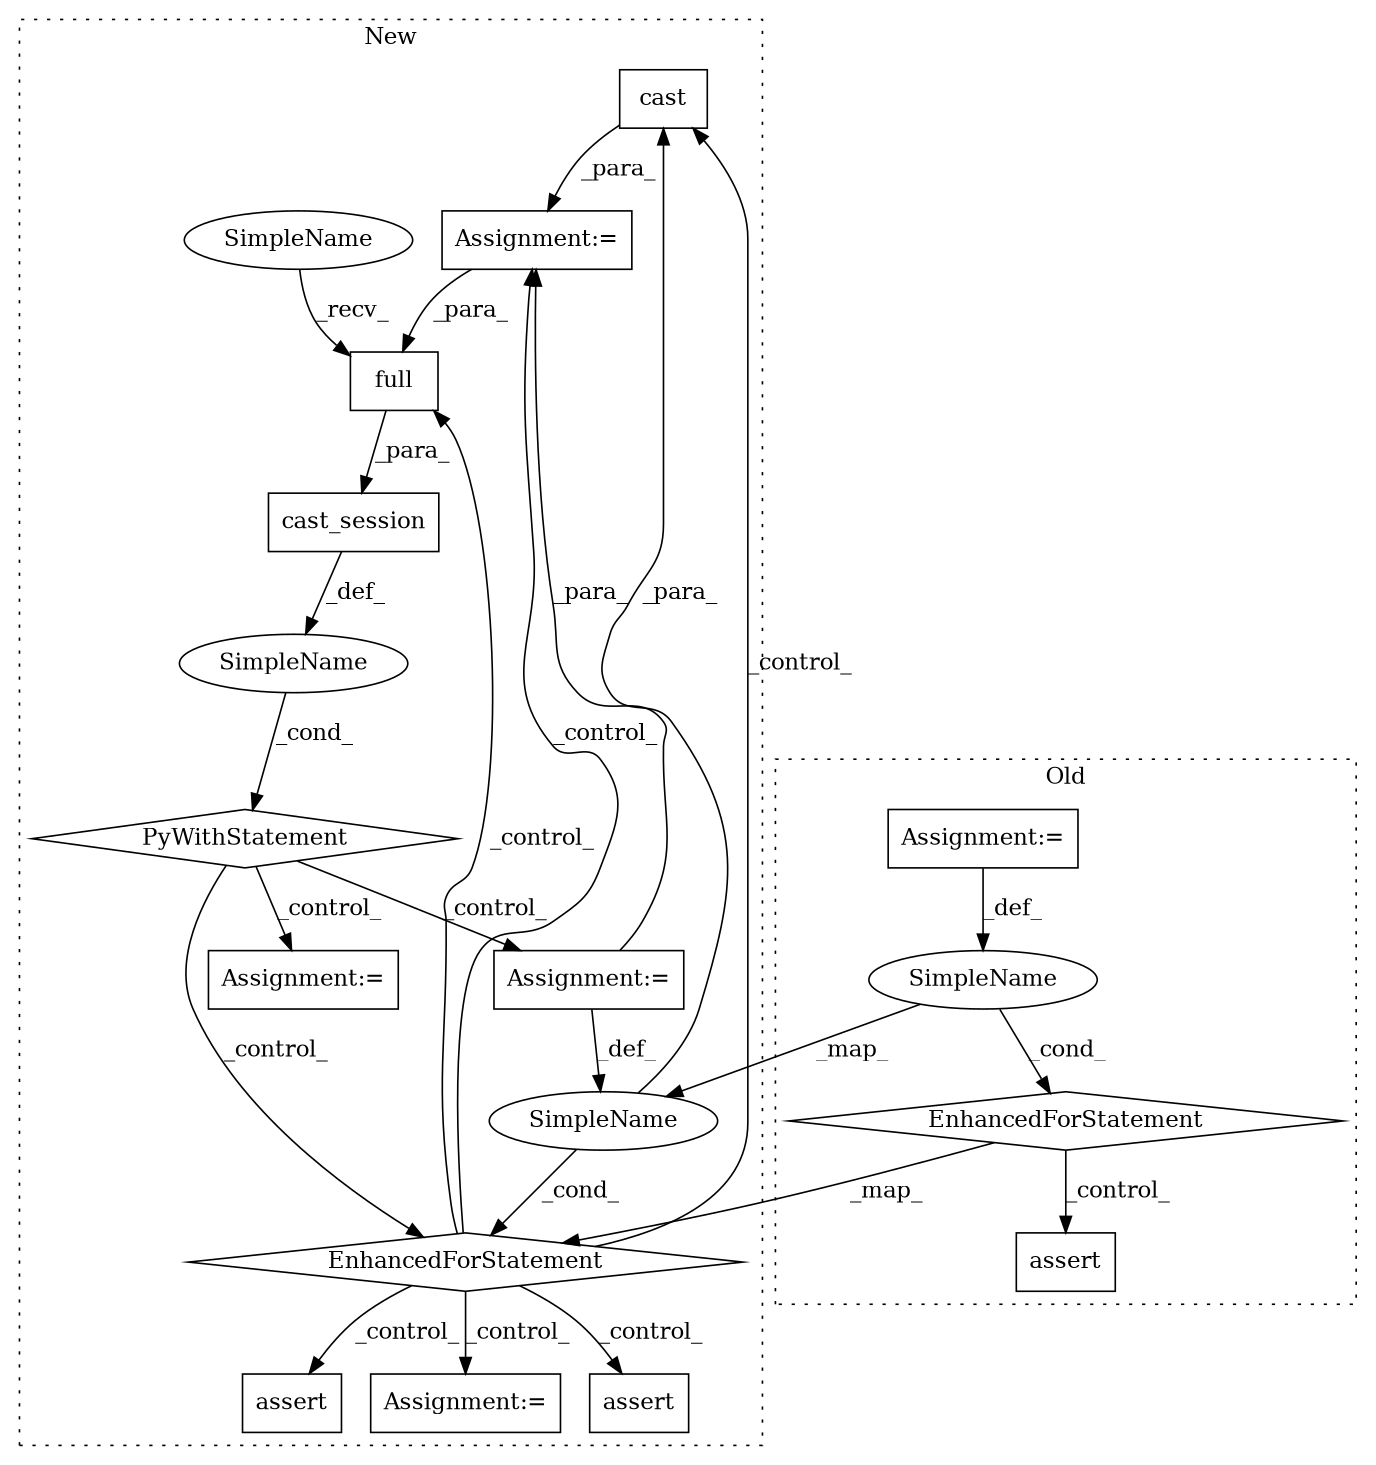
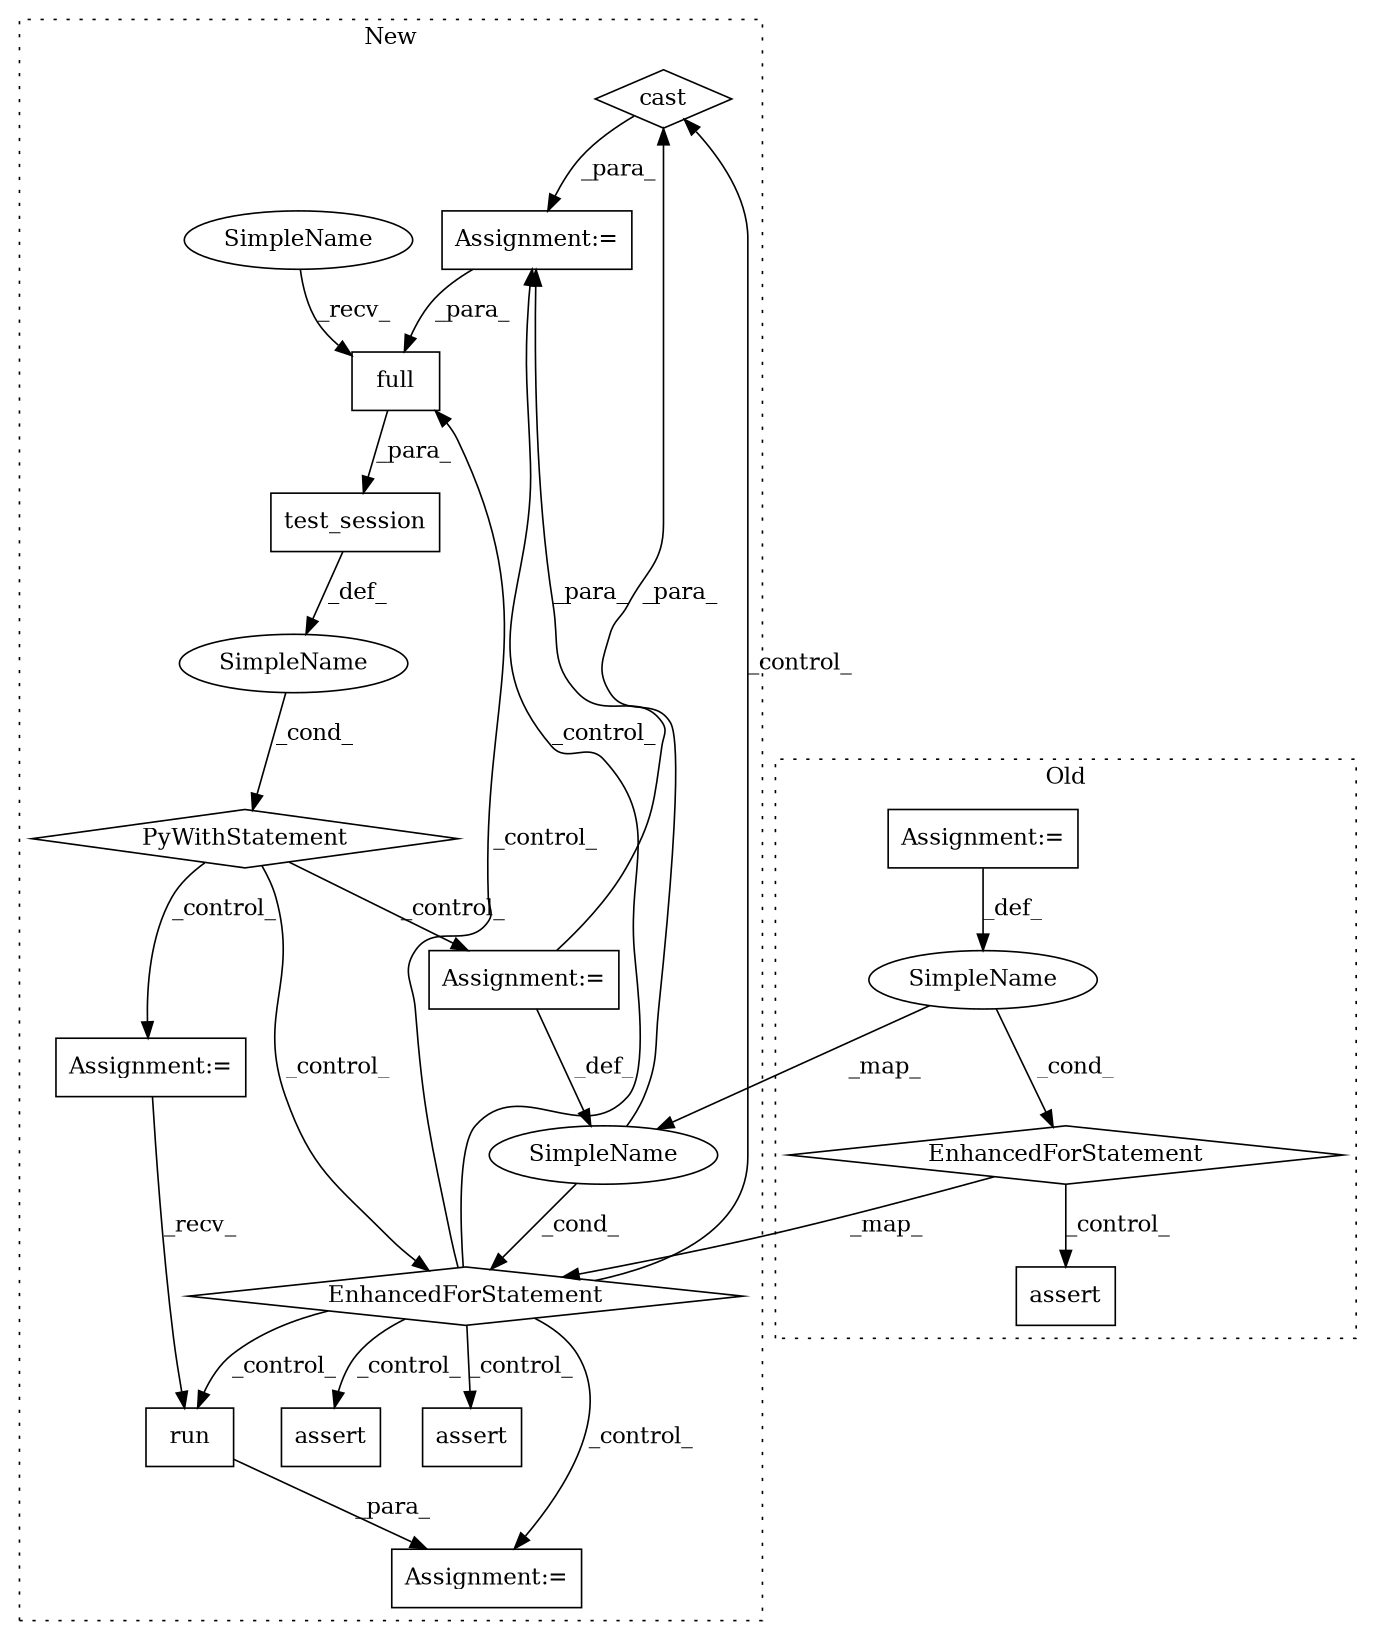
node "cast": shape box -> diamond
node "cast_session": label "cast_session" -> "test_session"
node "run": added
